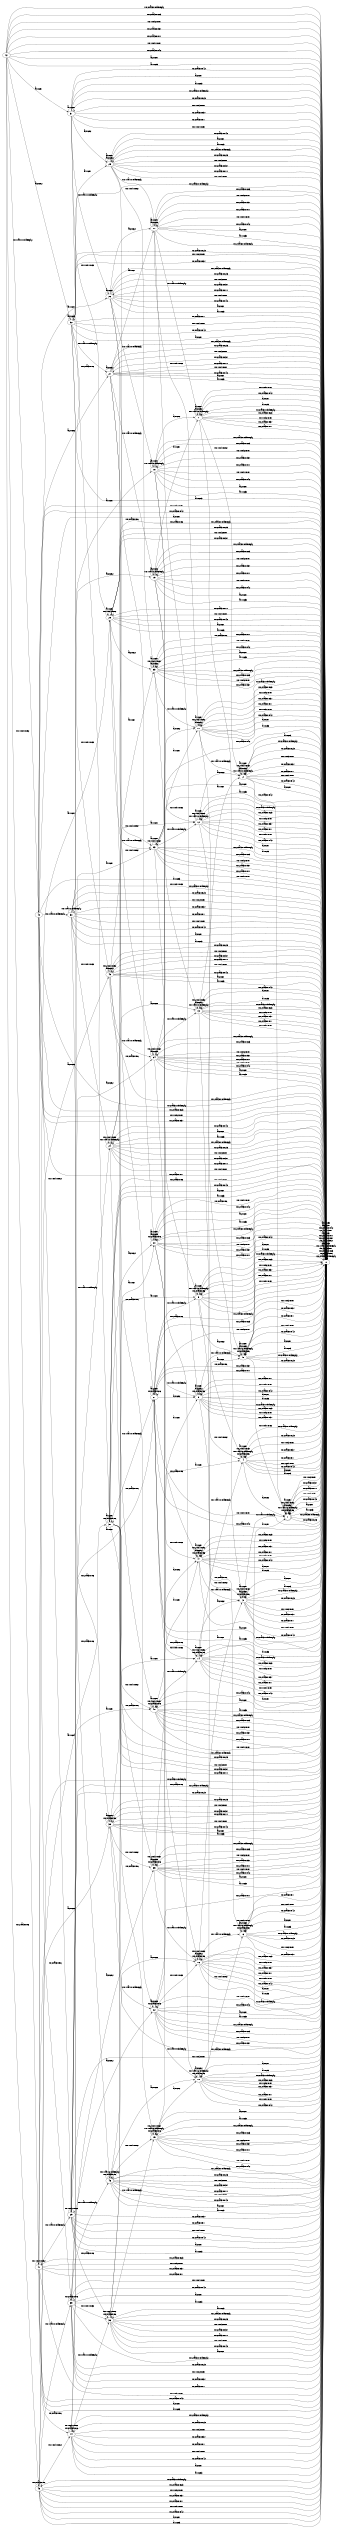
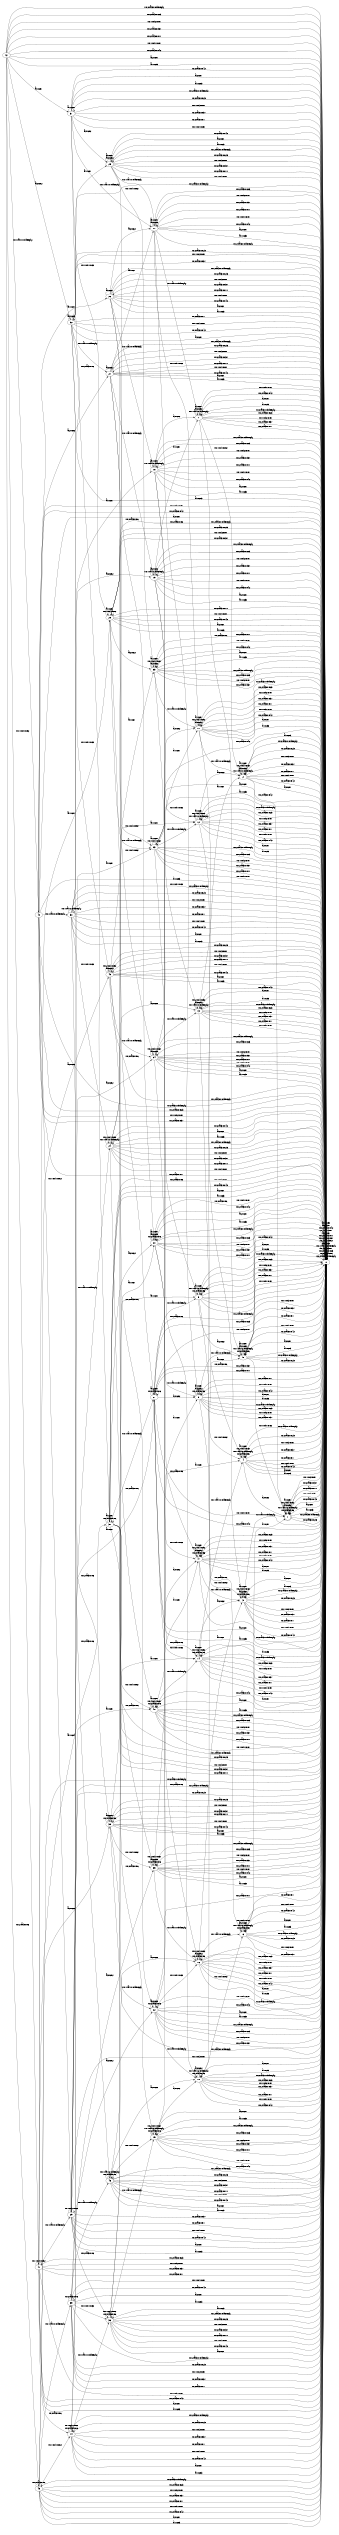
edge "31" -> "26": now "31" -> "17"
edge "40" -> "39": removed, label "usr2_ai3_re6"
